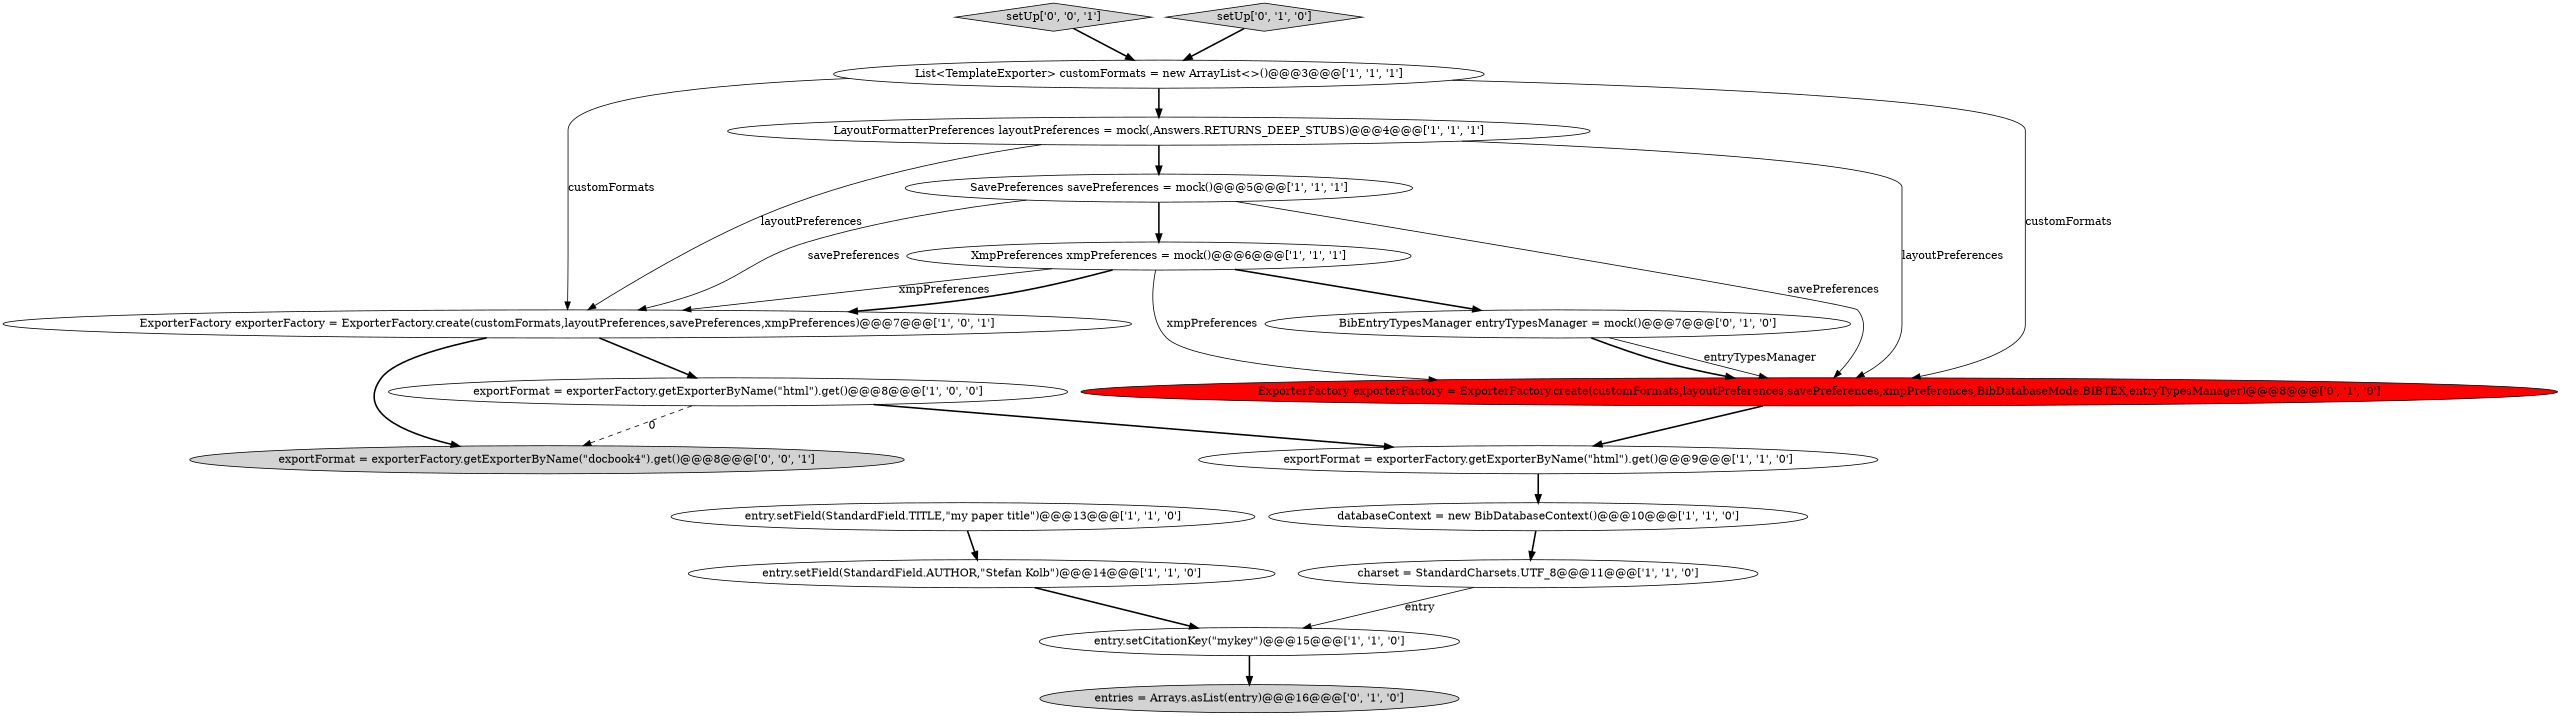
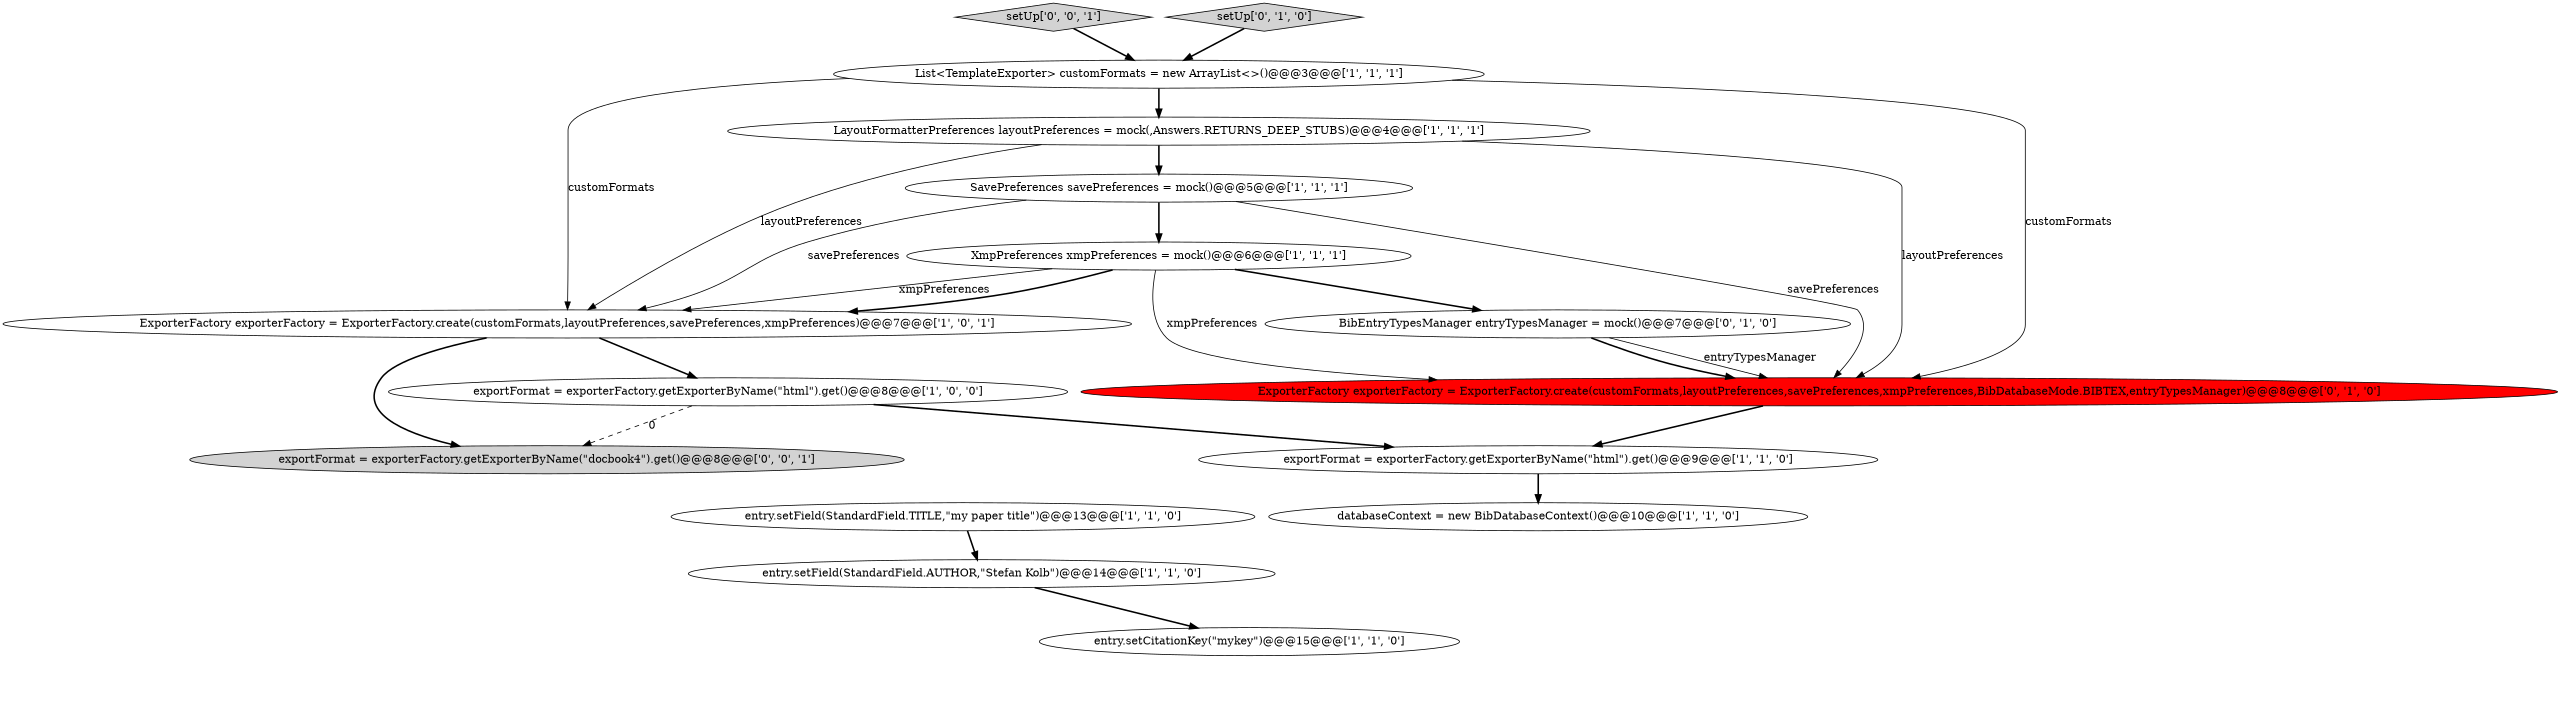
node "charset = StandardCharsets.UTF_8@@@11@@@['1', '1', '0']": removed
node "entries = Arrays.asList(entry)@@@16@@@['0', '1', '0']": removed
